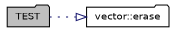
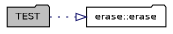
node "vector::erase": label "vector::erase" -> "erase::erase"
